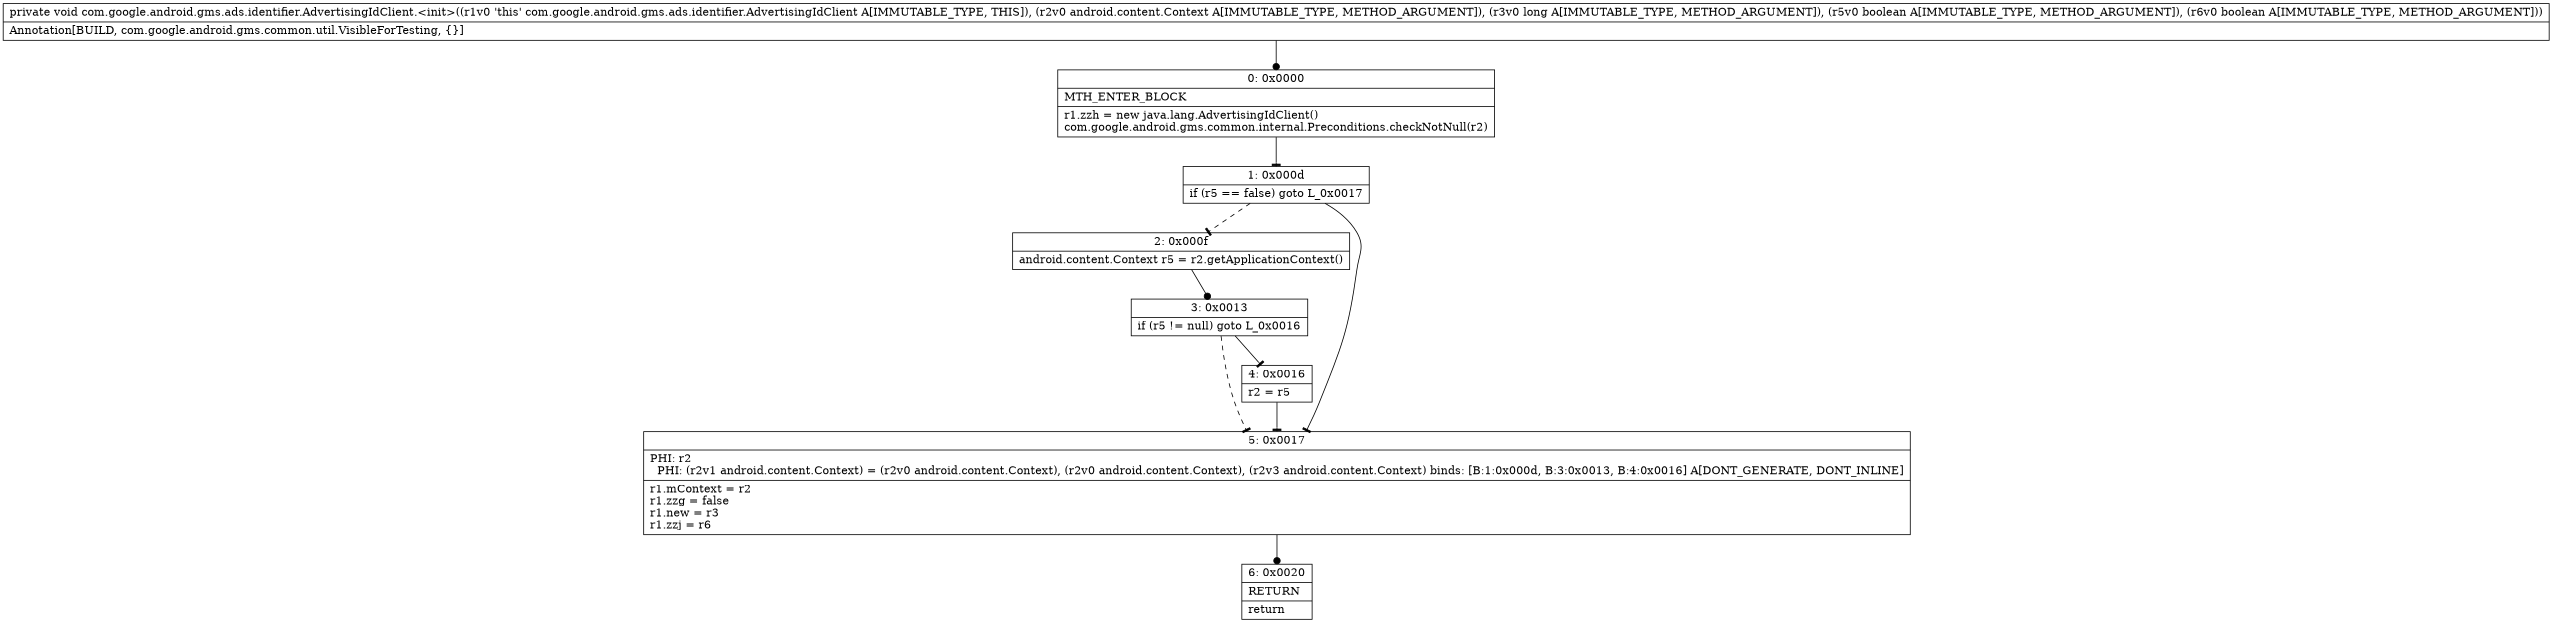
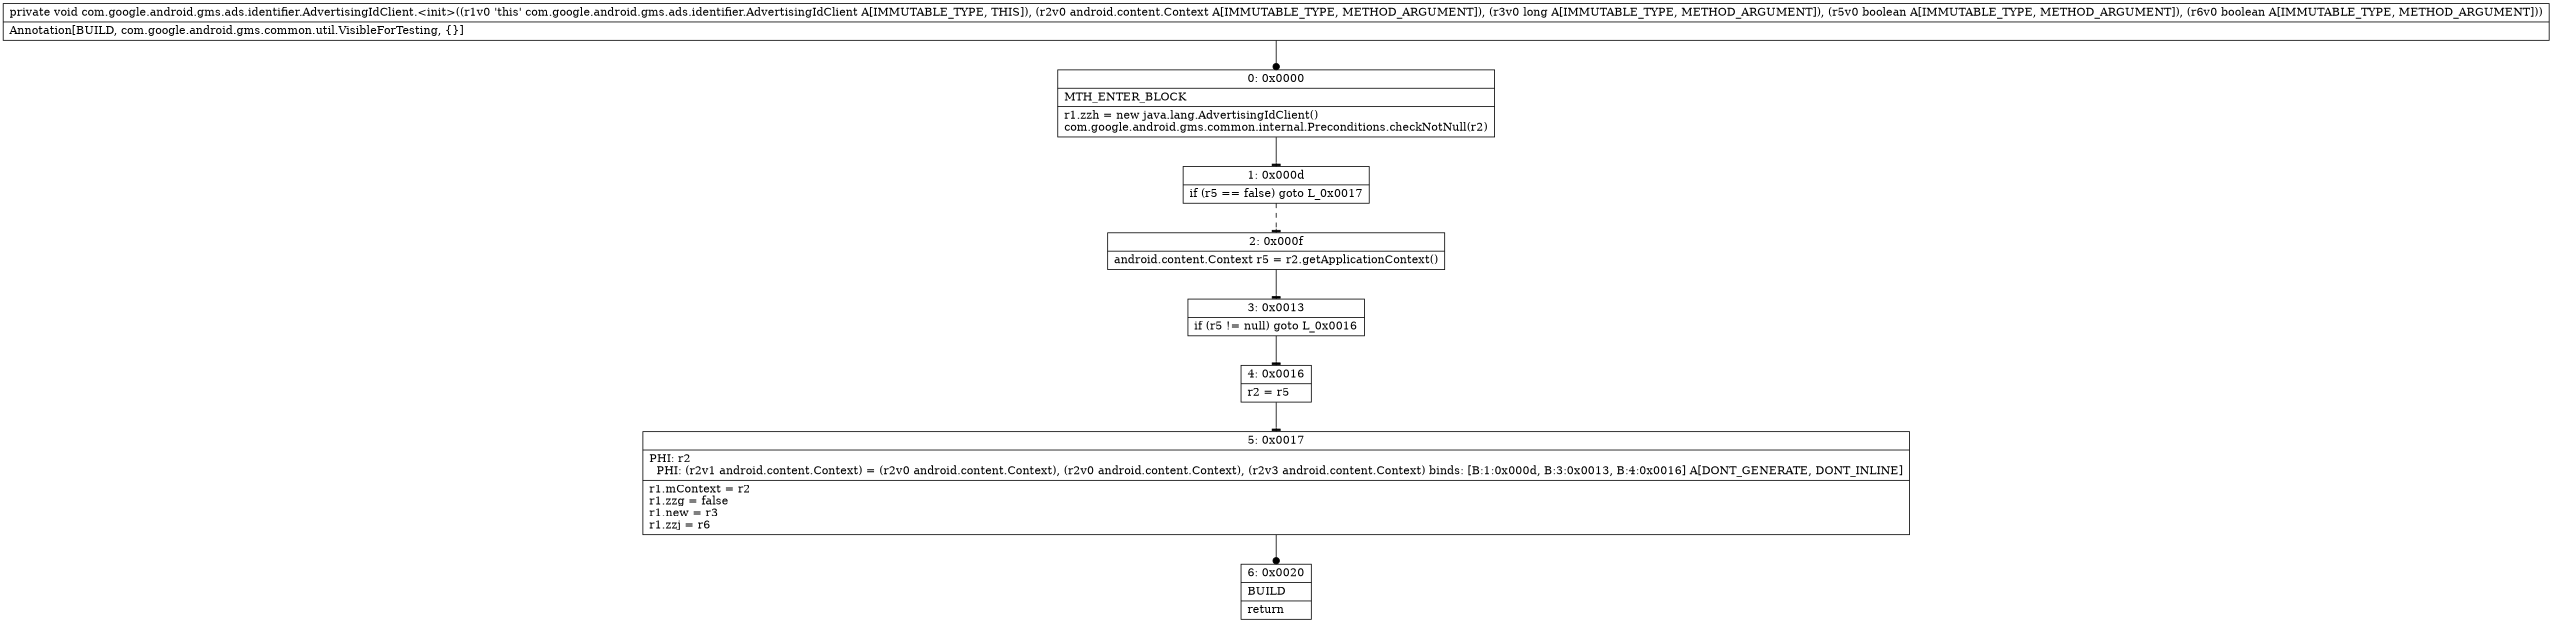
edge "2: 0x000f" -> "3: 0x0013": arrowhead dot -> tee
edge "1: 0x000d" -> "5: 0x0017": removed
edge "3: 0x0013" -> "5: 0x0017": removed
node "6: 0x0020": text "RETURN" -> "BUILD"
